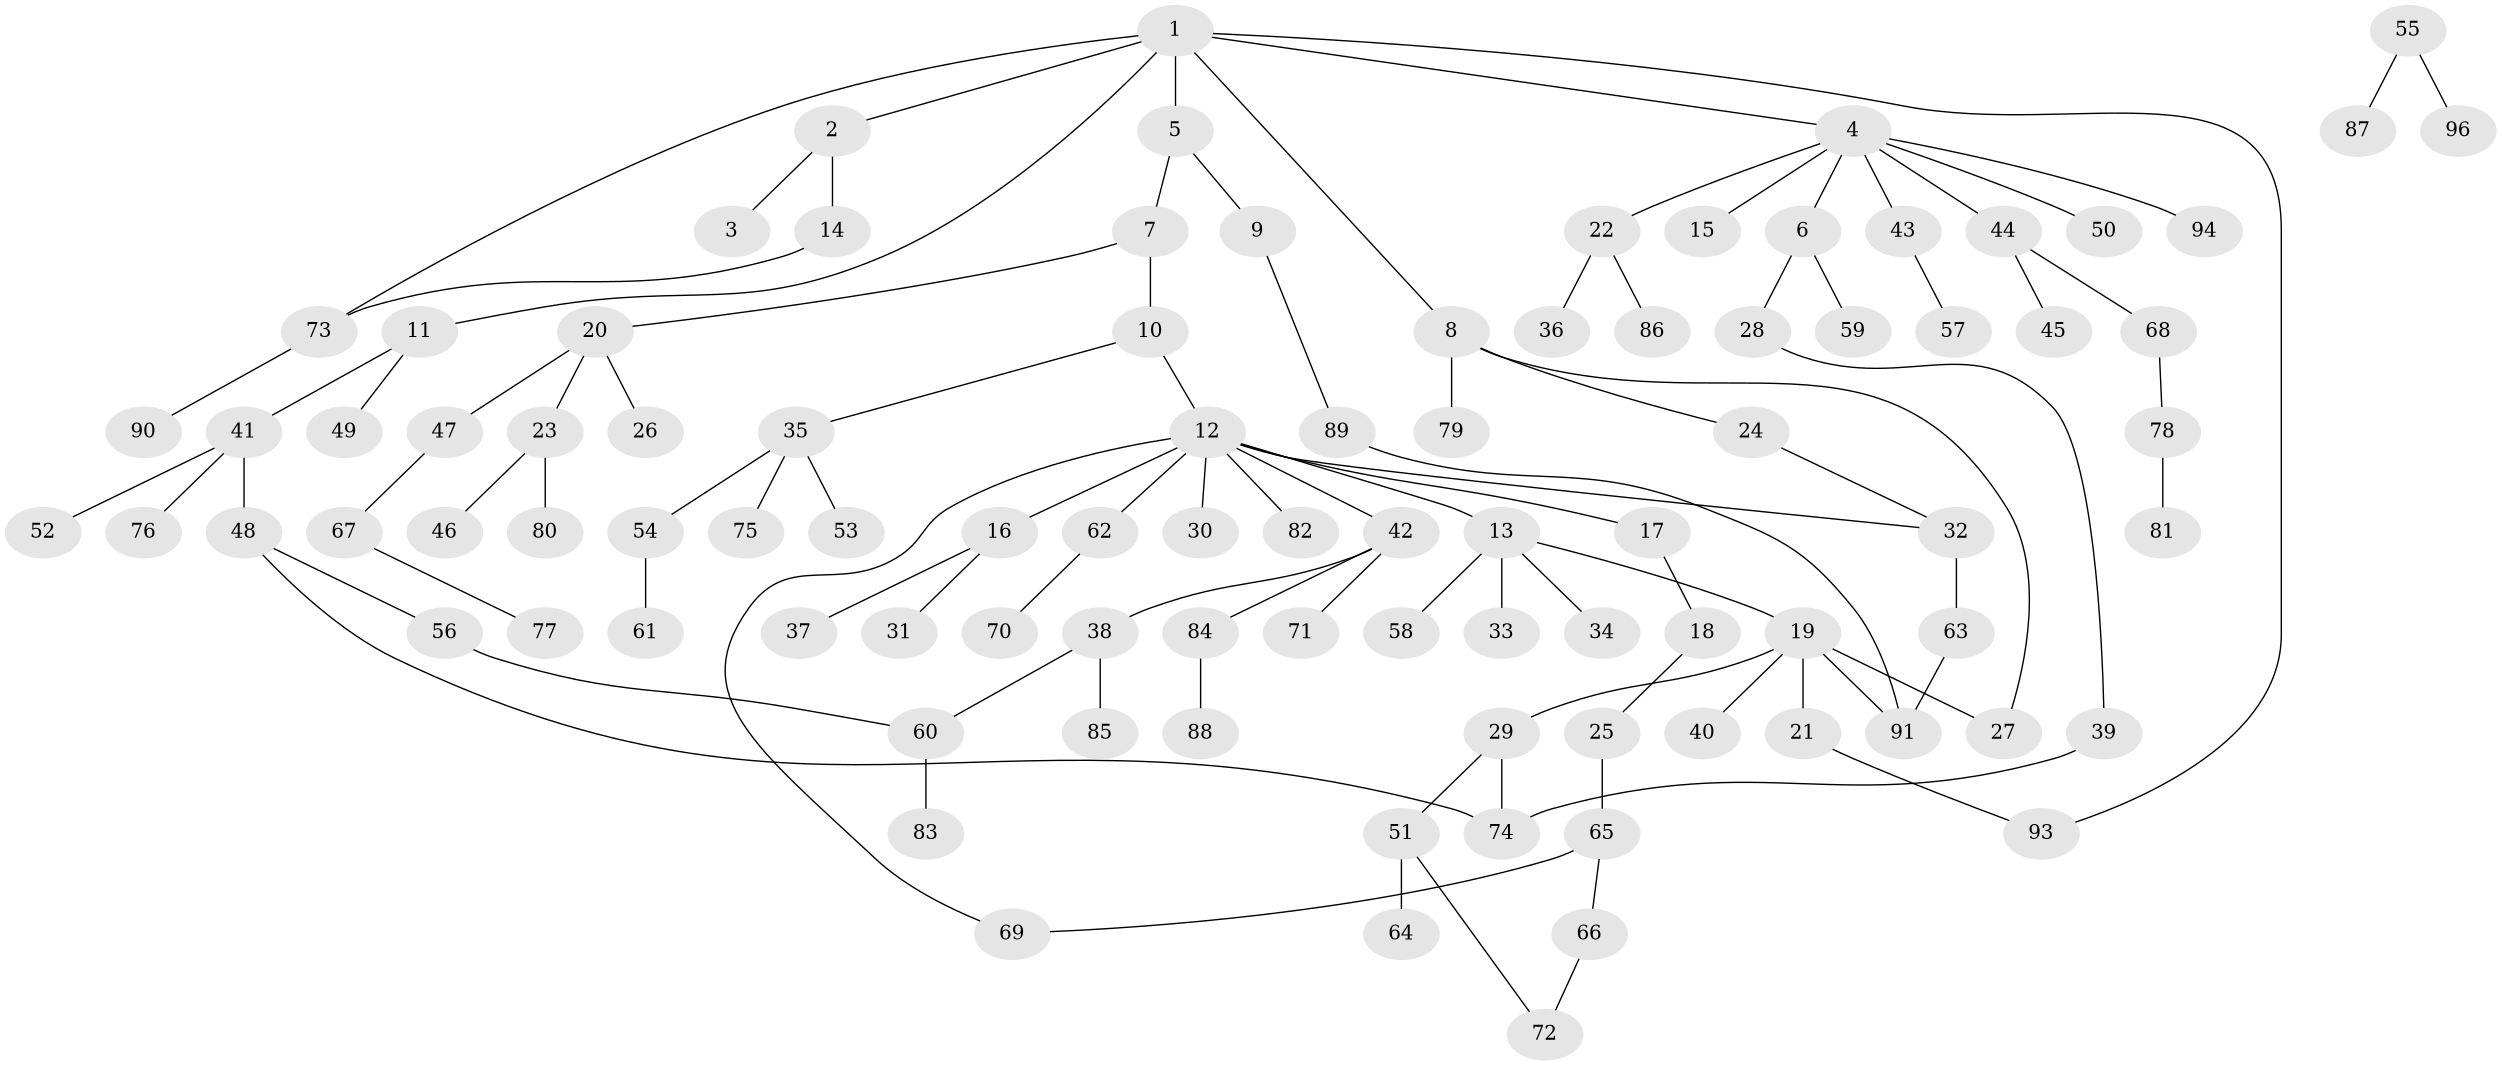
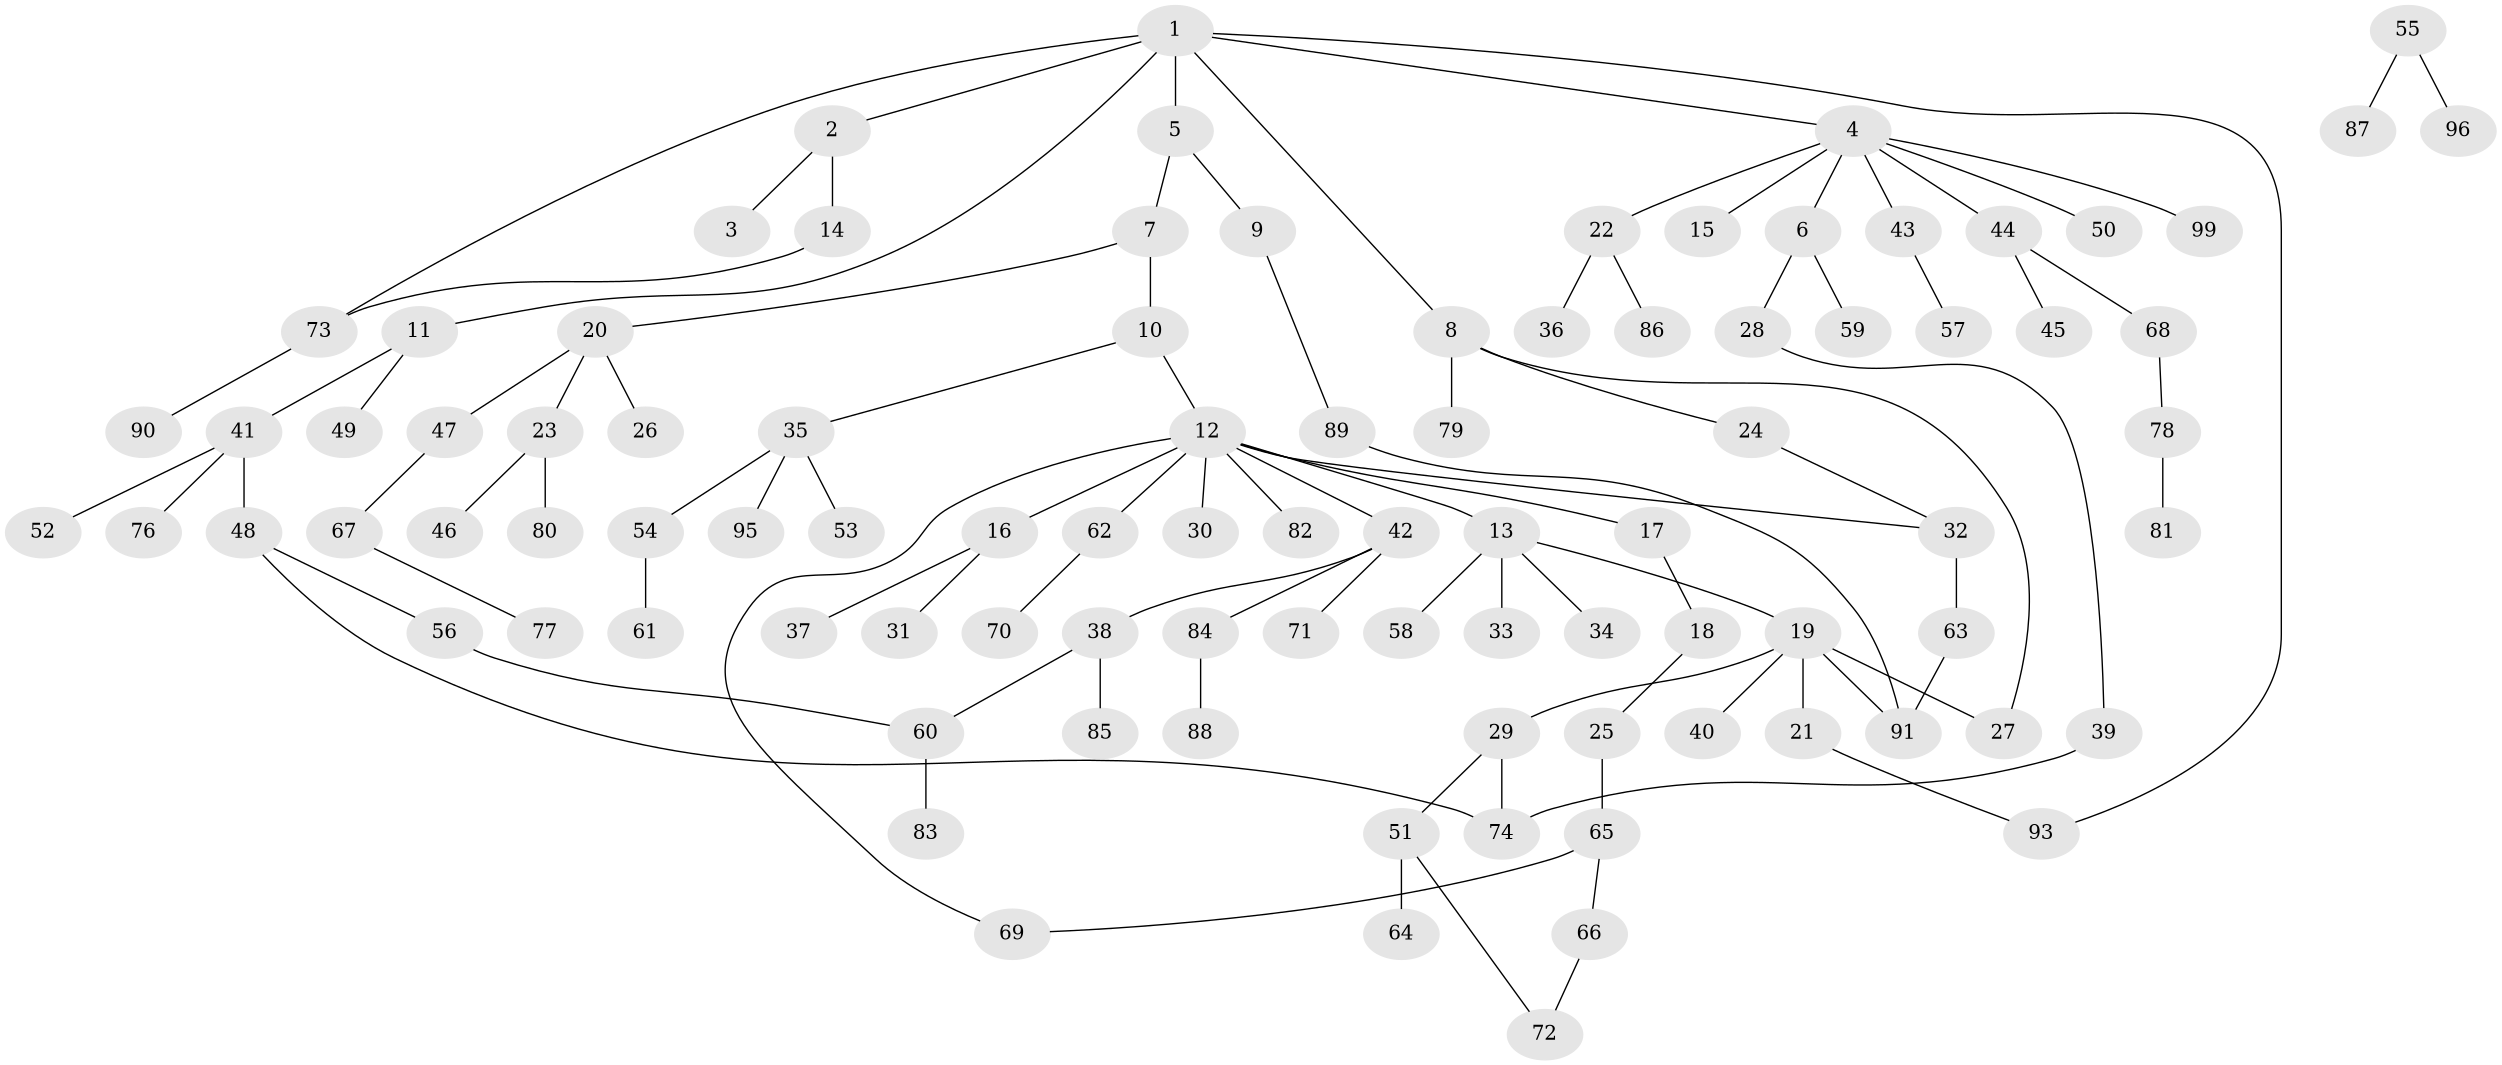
node "94": label "94" -> "99"
node "75": label "75" -> "95"
